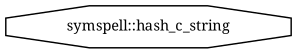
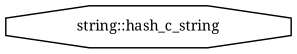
node "symspell::hash_c_string": label "symspell::hash_c_string" -> "string::hash_c_string"
